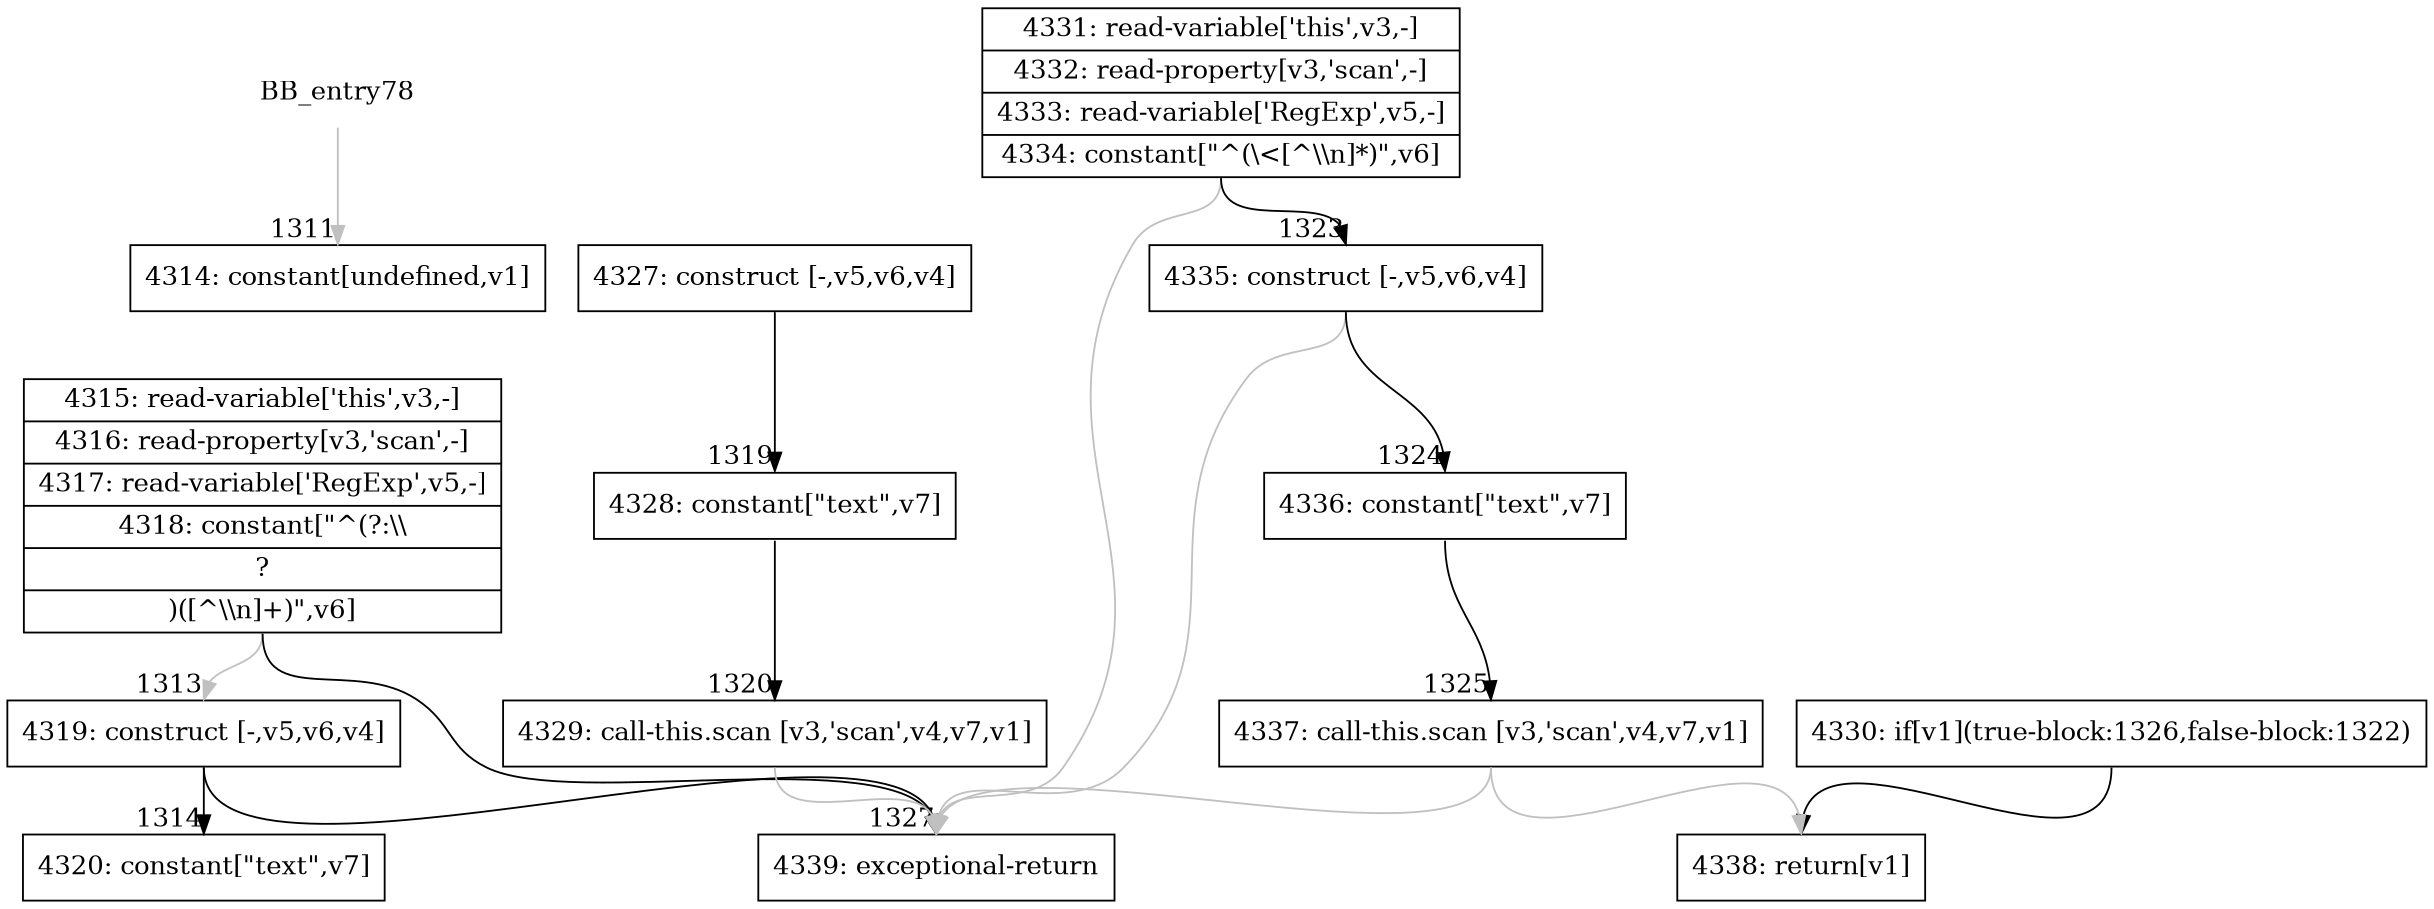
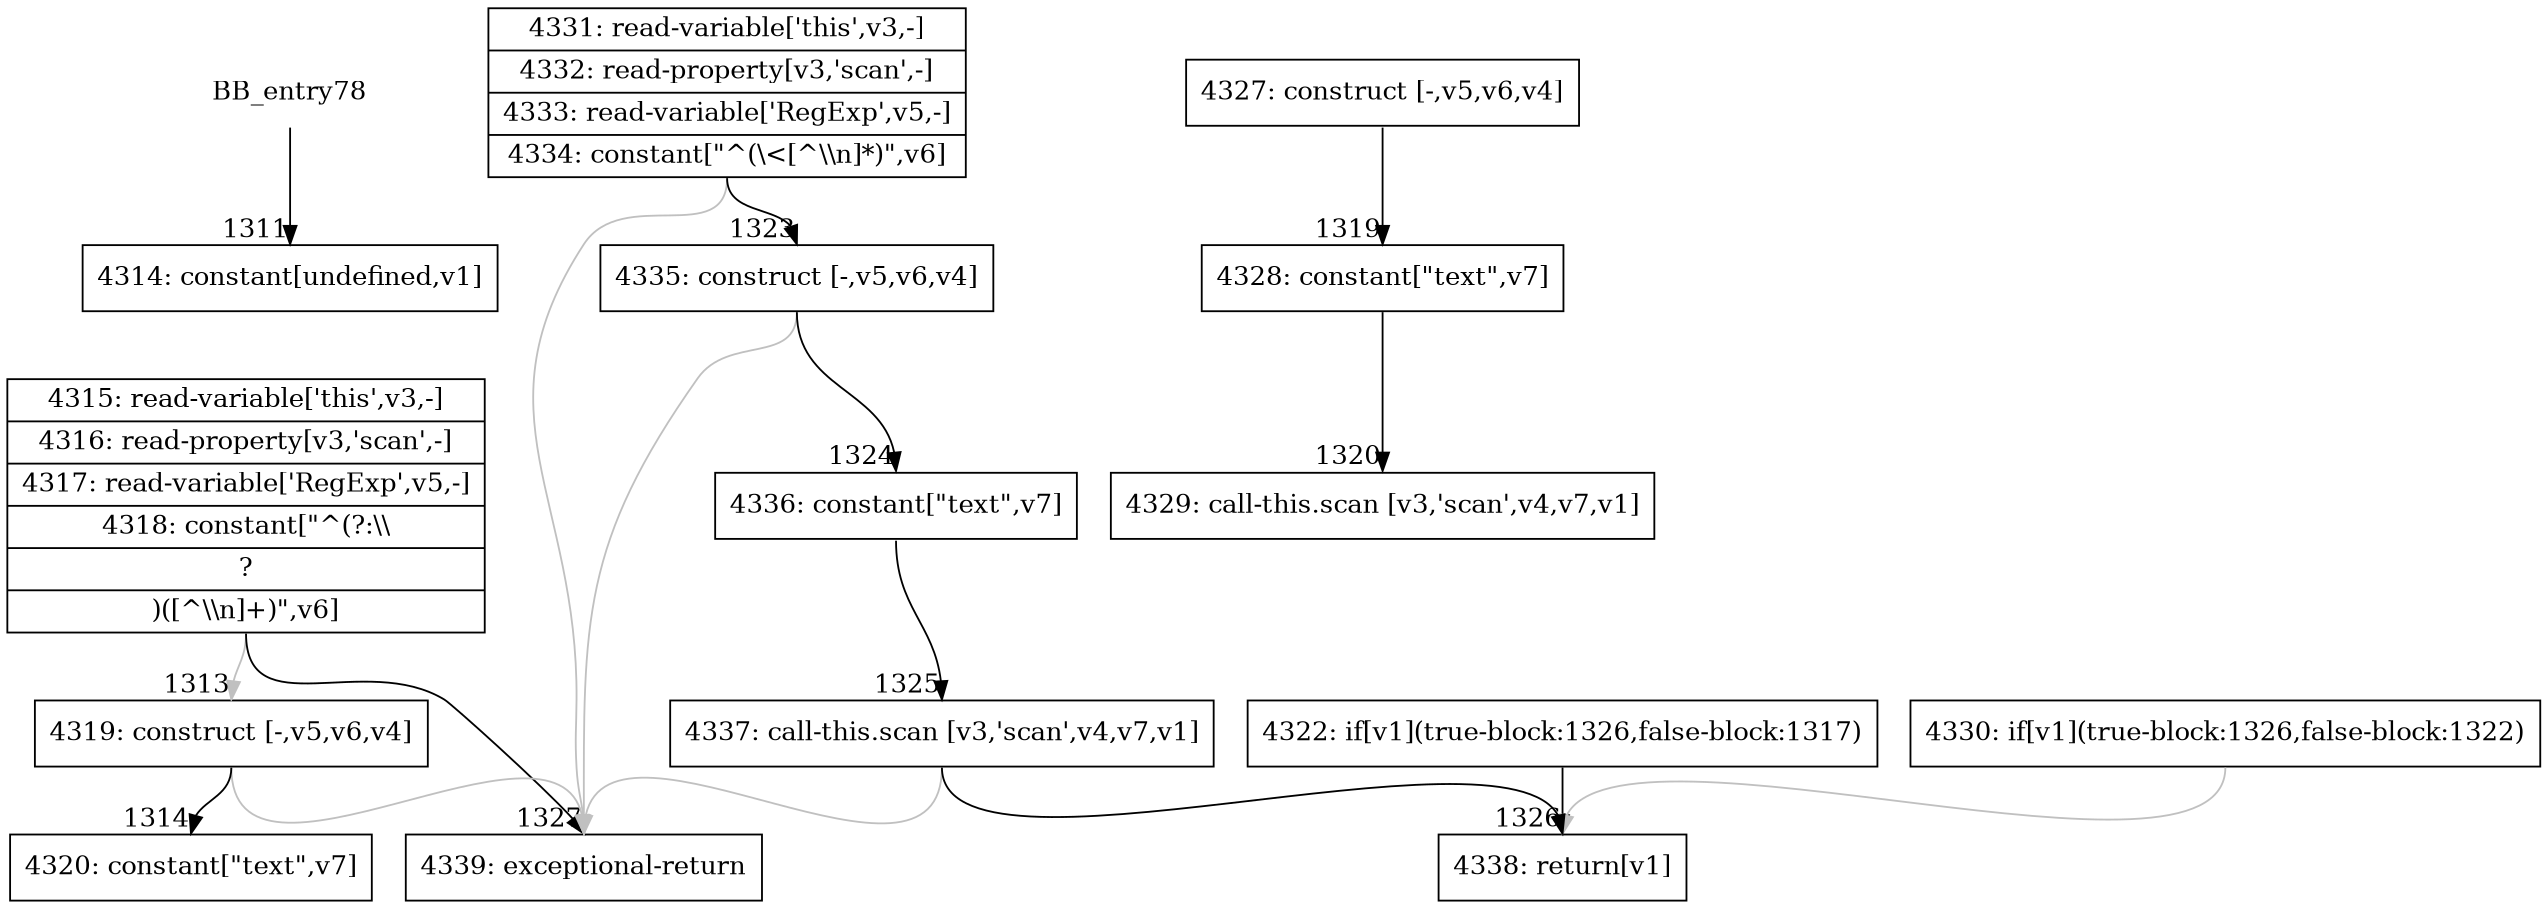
edge "BB_entry78" -> "4314: constant[undefined,v1]": color gray -> black
node "4322: if[v1](true-block:1326,false-block:1317)": added
edge "4329: call-this.scan [v3,'scan',v4,v7,v1]" -> "4339: exceptional-return": removed
edge "4319: construct [-,v5,v6,v4]" -> "4339: exceptional-return": color black -> gray
edge "4337: call-this.scan [v3,'scan',v4,v7,v1]" -> "4338: return[v1]": color gray -> black
edge "4330: if[v1](true-block:1326,false-block:1322)" -> "4338: return[v1]": color black -> gray
